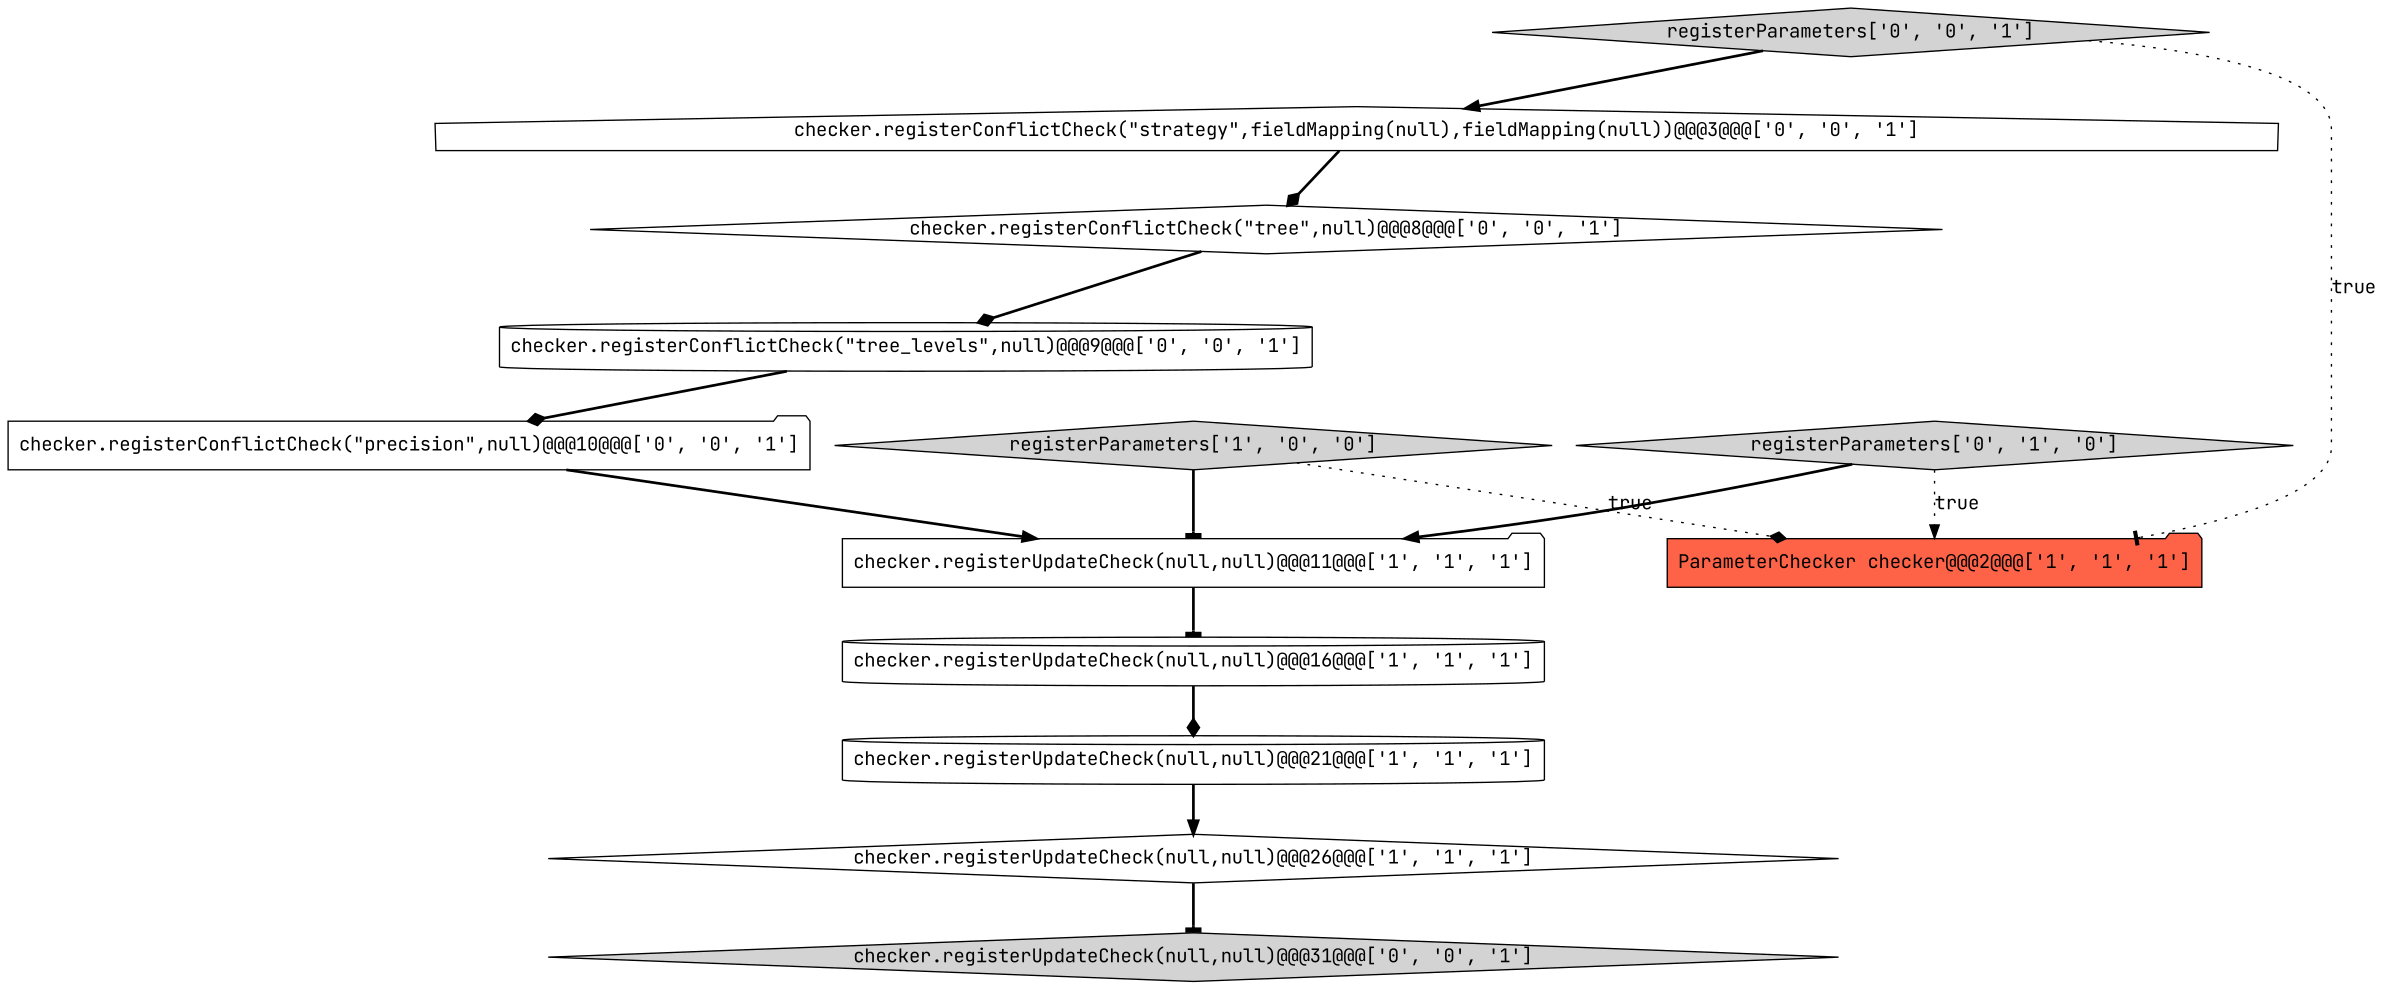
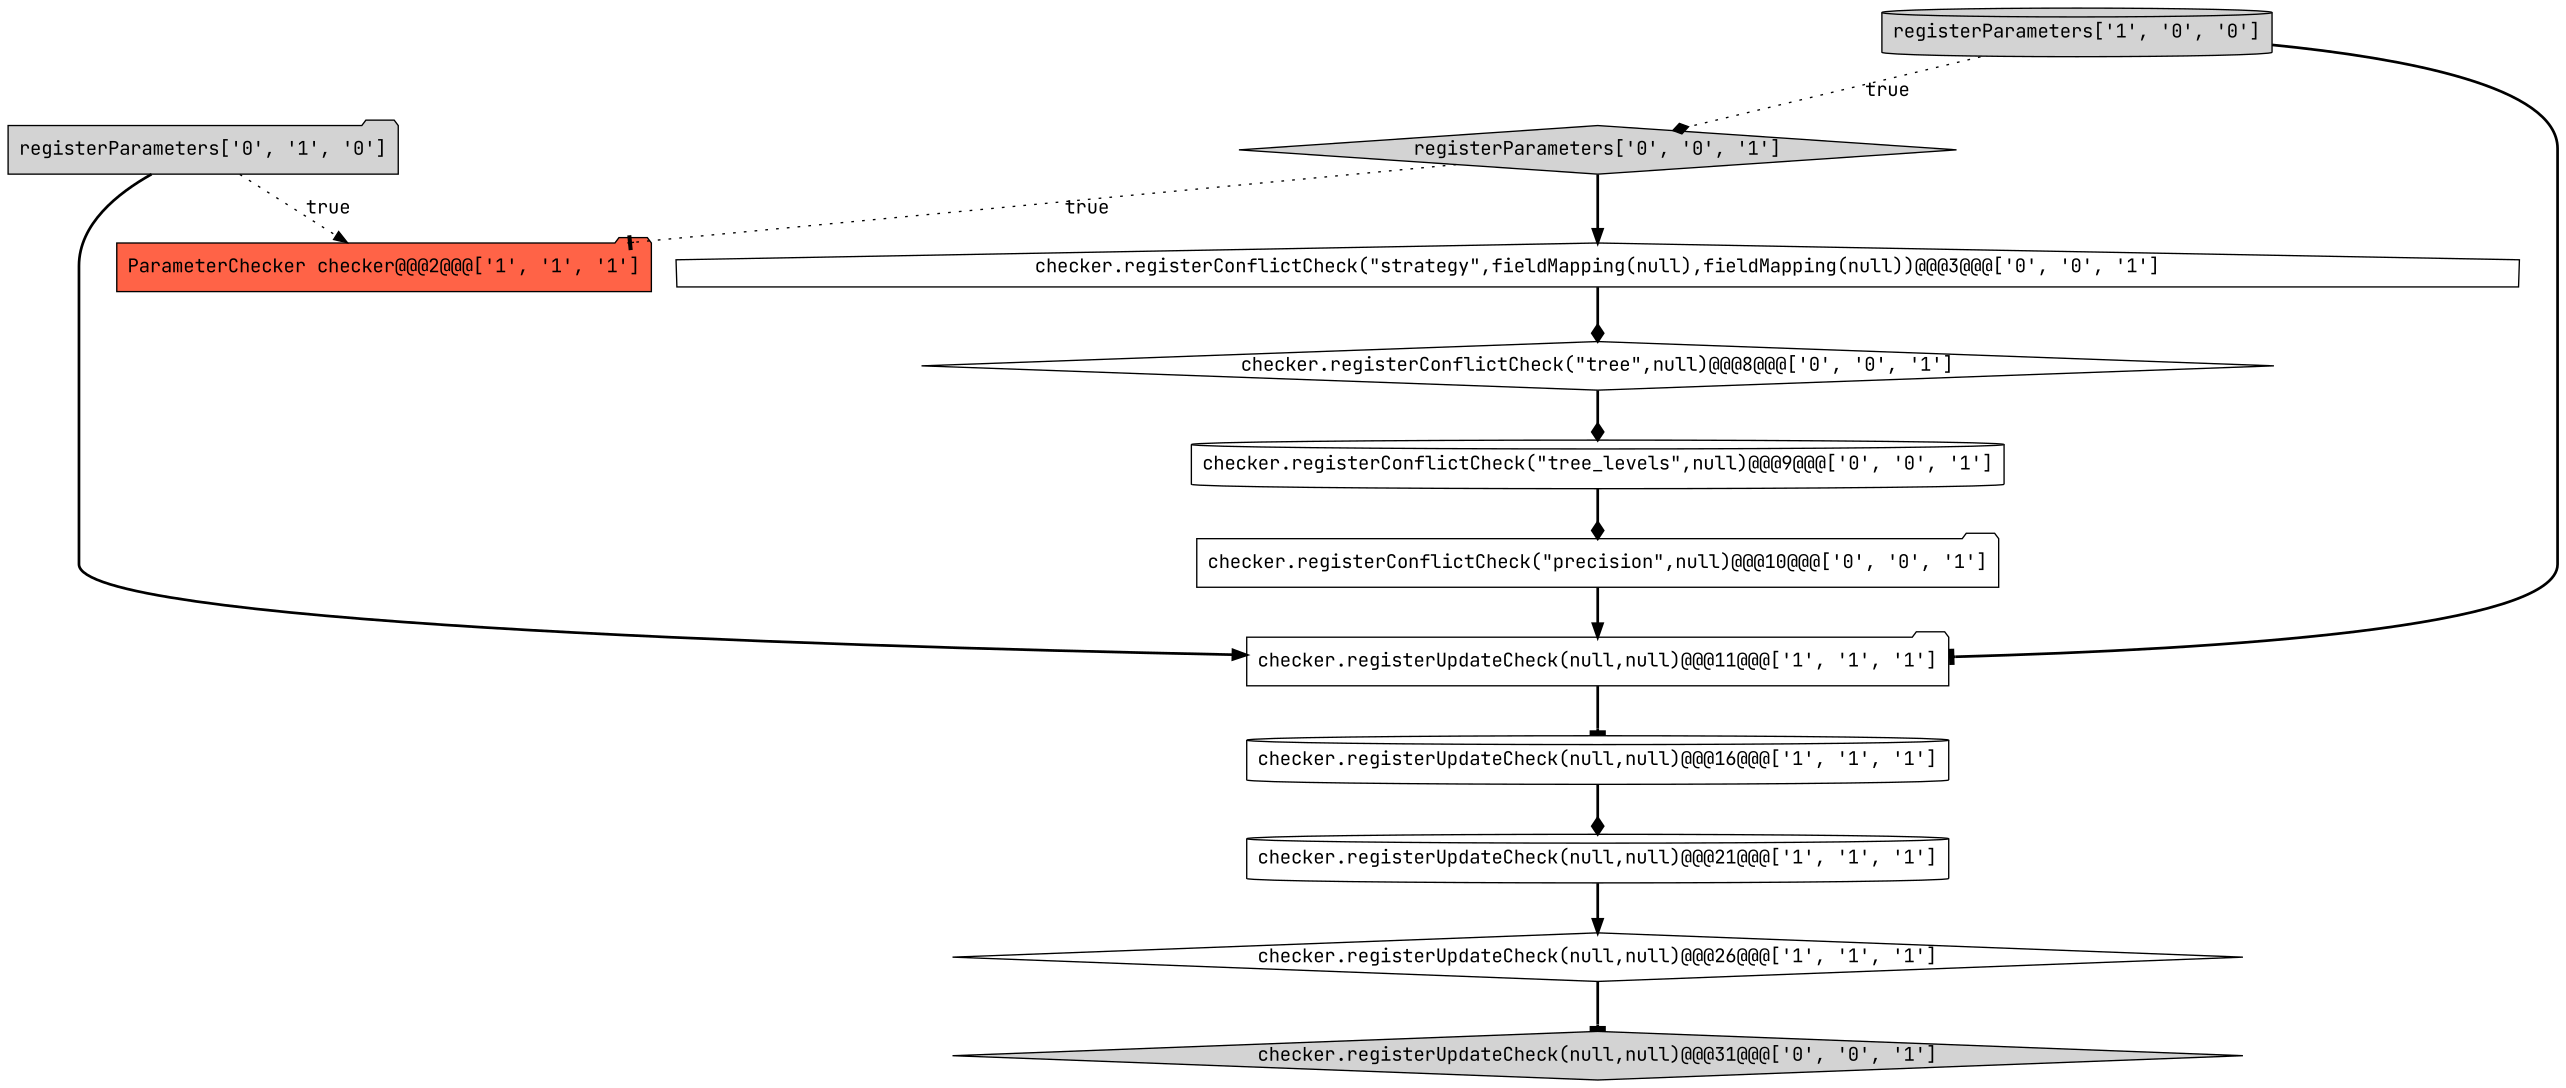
node "registerParameters['1', '0', '0']": shape diamond -> cylinder
node "registerParameters['0', '1', '0']": shape diamond -> folder
edge "registerParameters['1', '0', '0']" -> "ParameterChecker checker@@@2@@@['1', '1', '1']": now "registerParameters['1', '0', '0']" -> "registerParameters['0', '0', '1']"
